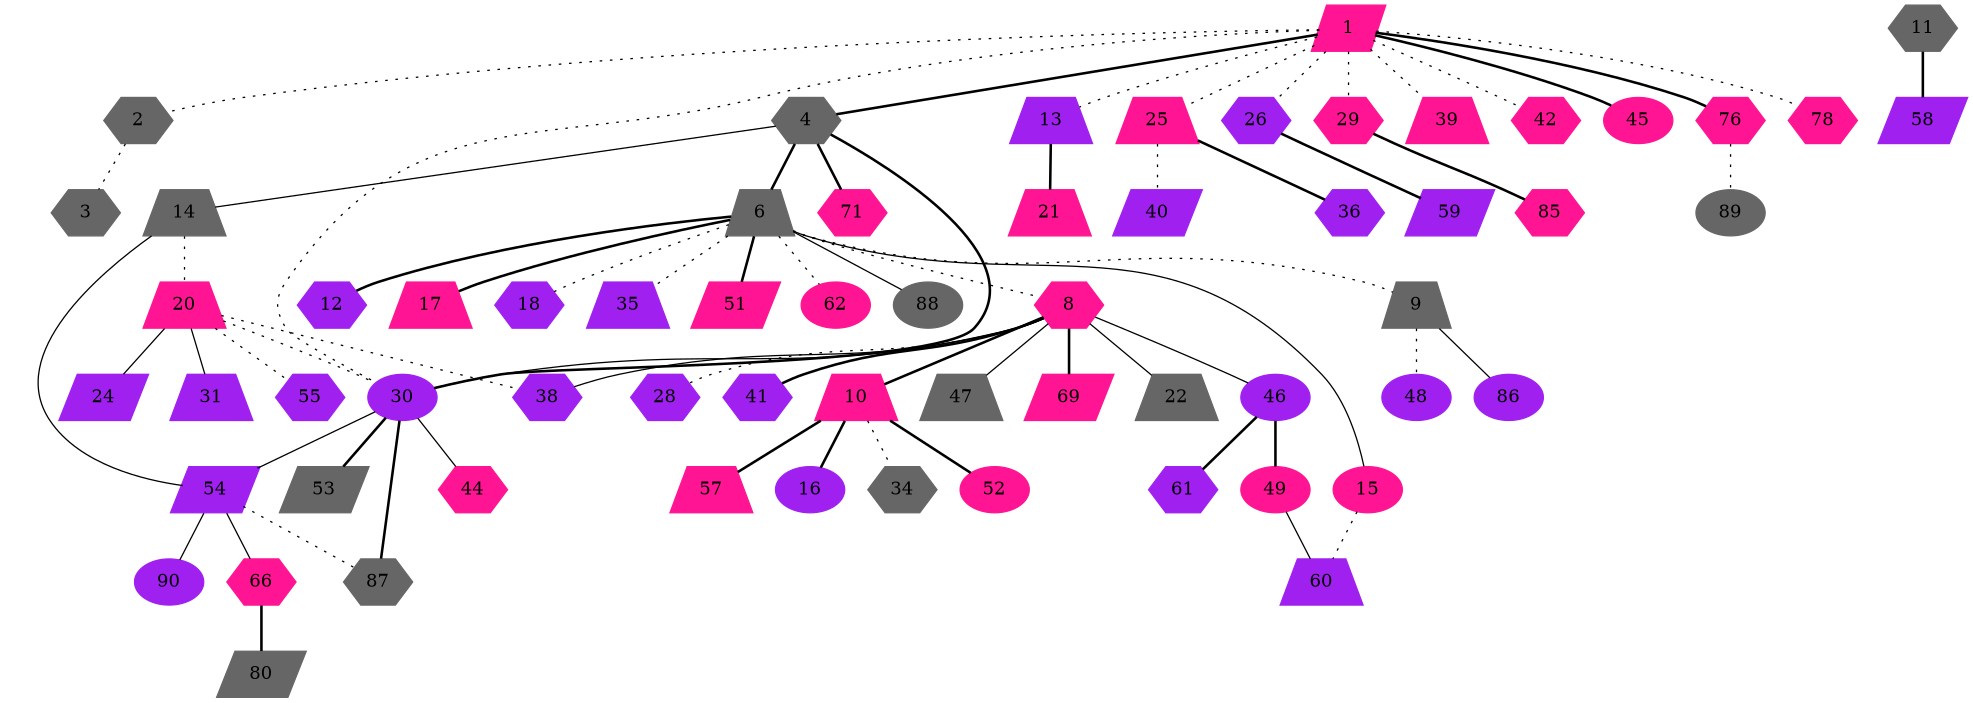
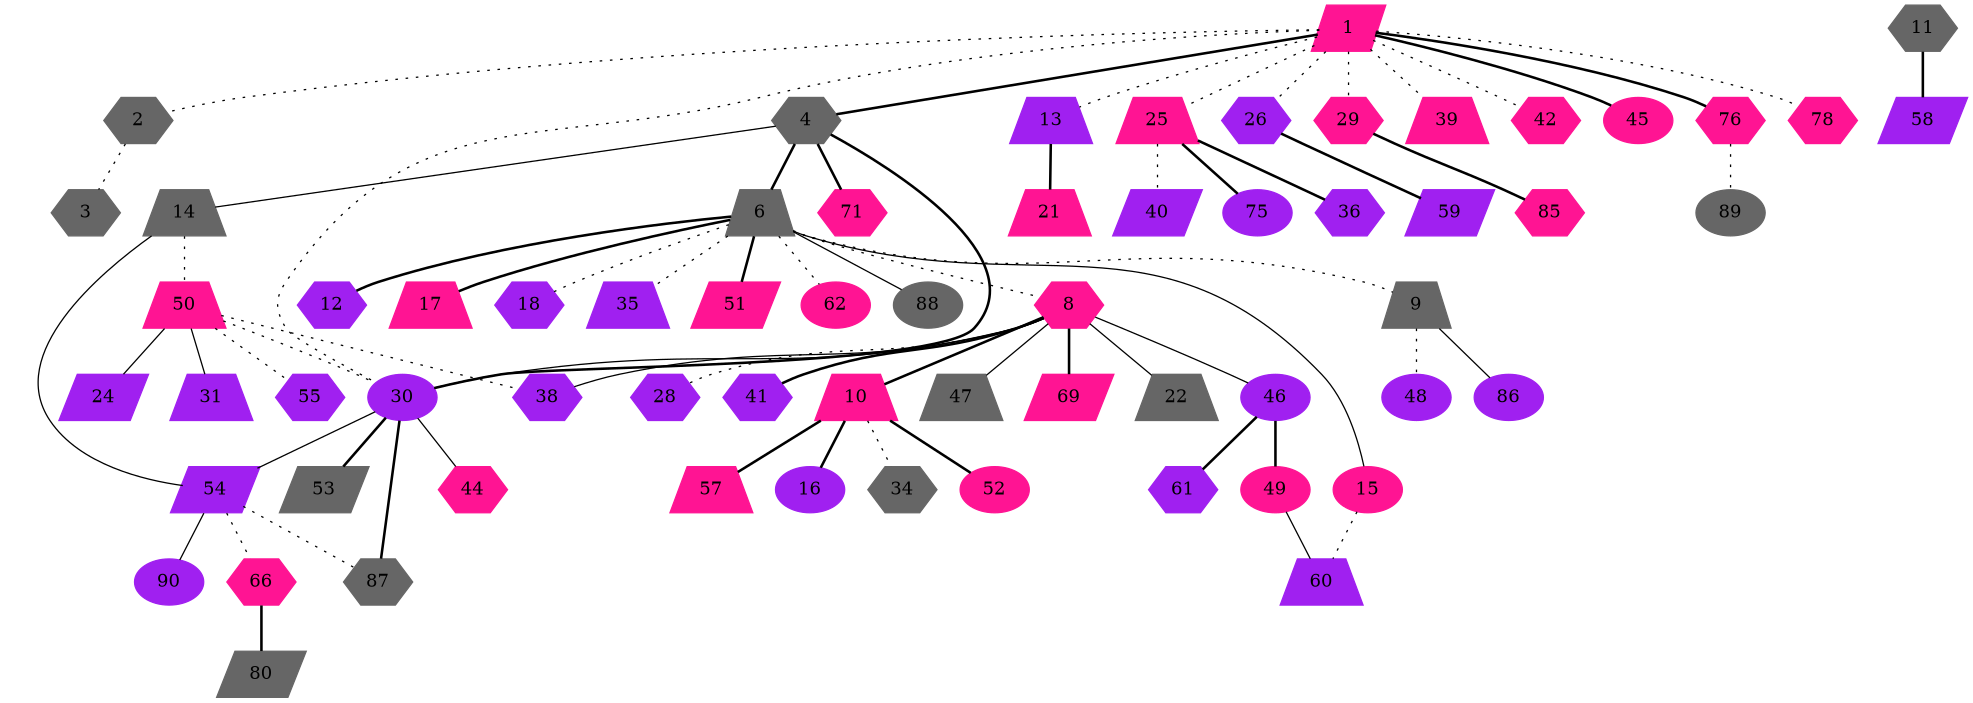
node "75": added
node "20": label "20" -> "50"
edge "54" -- "66": style solid -> dotted
